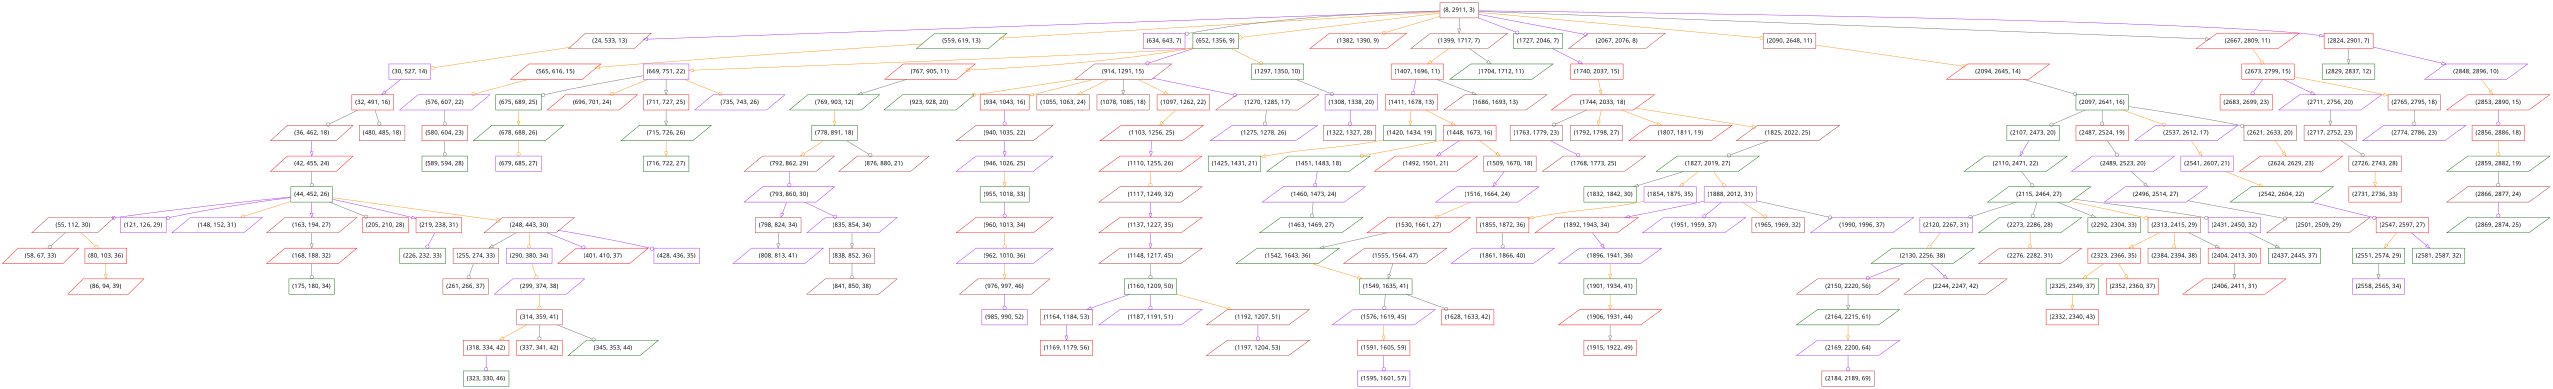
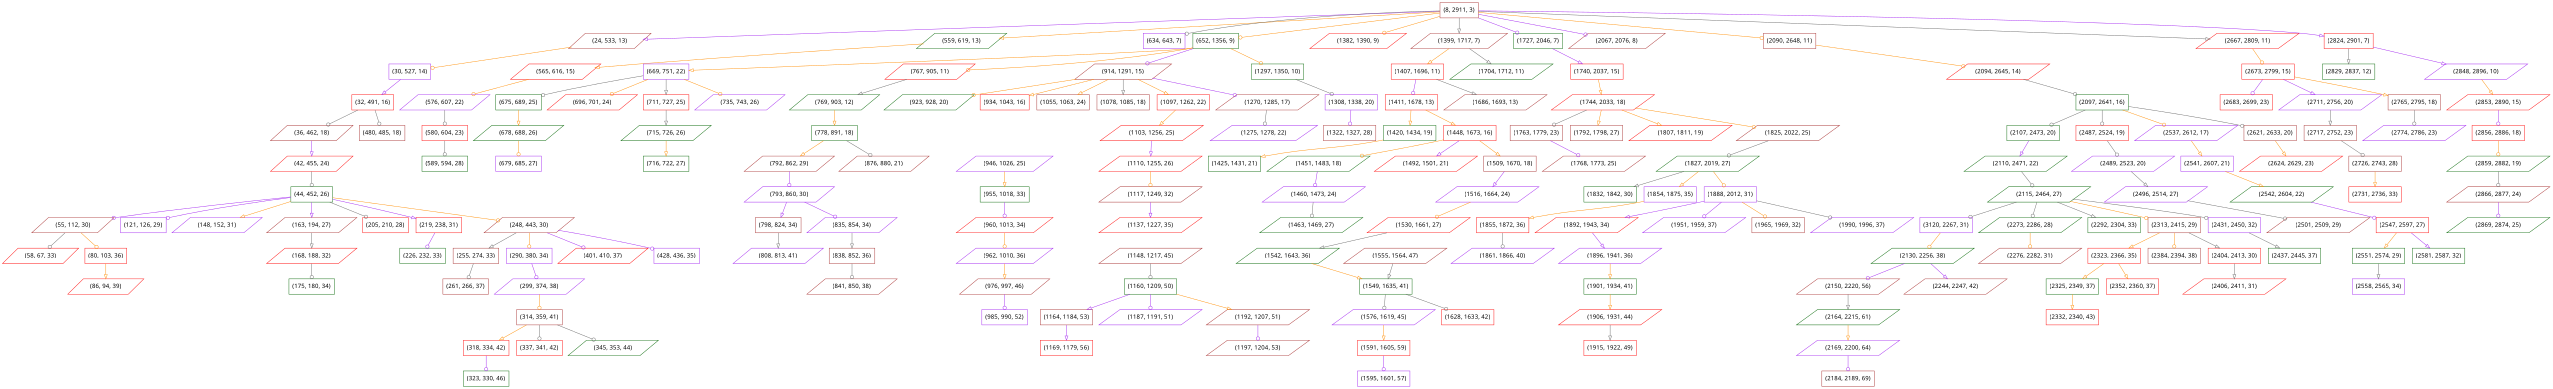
node "(940, 1035, 22)": removed
node "(1275, 1278, 26)": label "(1275, 1278, 26)" -> "(1275, 1278, 22)"
node "(2120, 2267, 31)": label "(2120, 2267, 31)" -> "(3120, 2267, 31)"
edge "(1137, 1227, 35)" -> "(1148, 1217, 45)": removed
edge "(290, 380, 34)" -> "(299, 374, 38)": color darkorange -> purple
